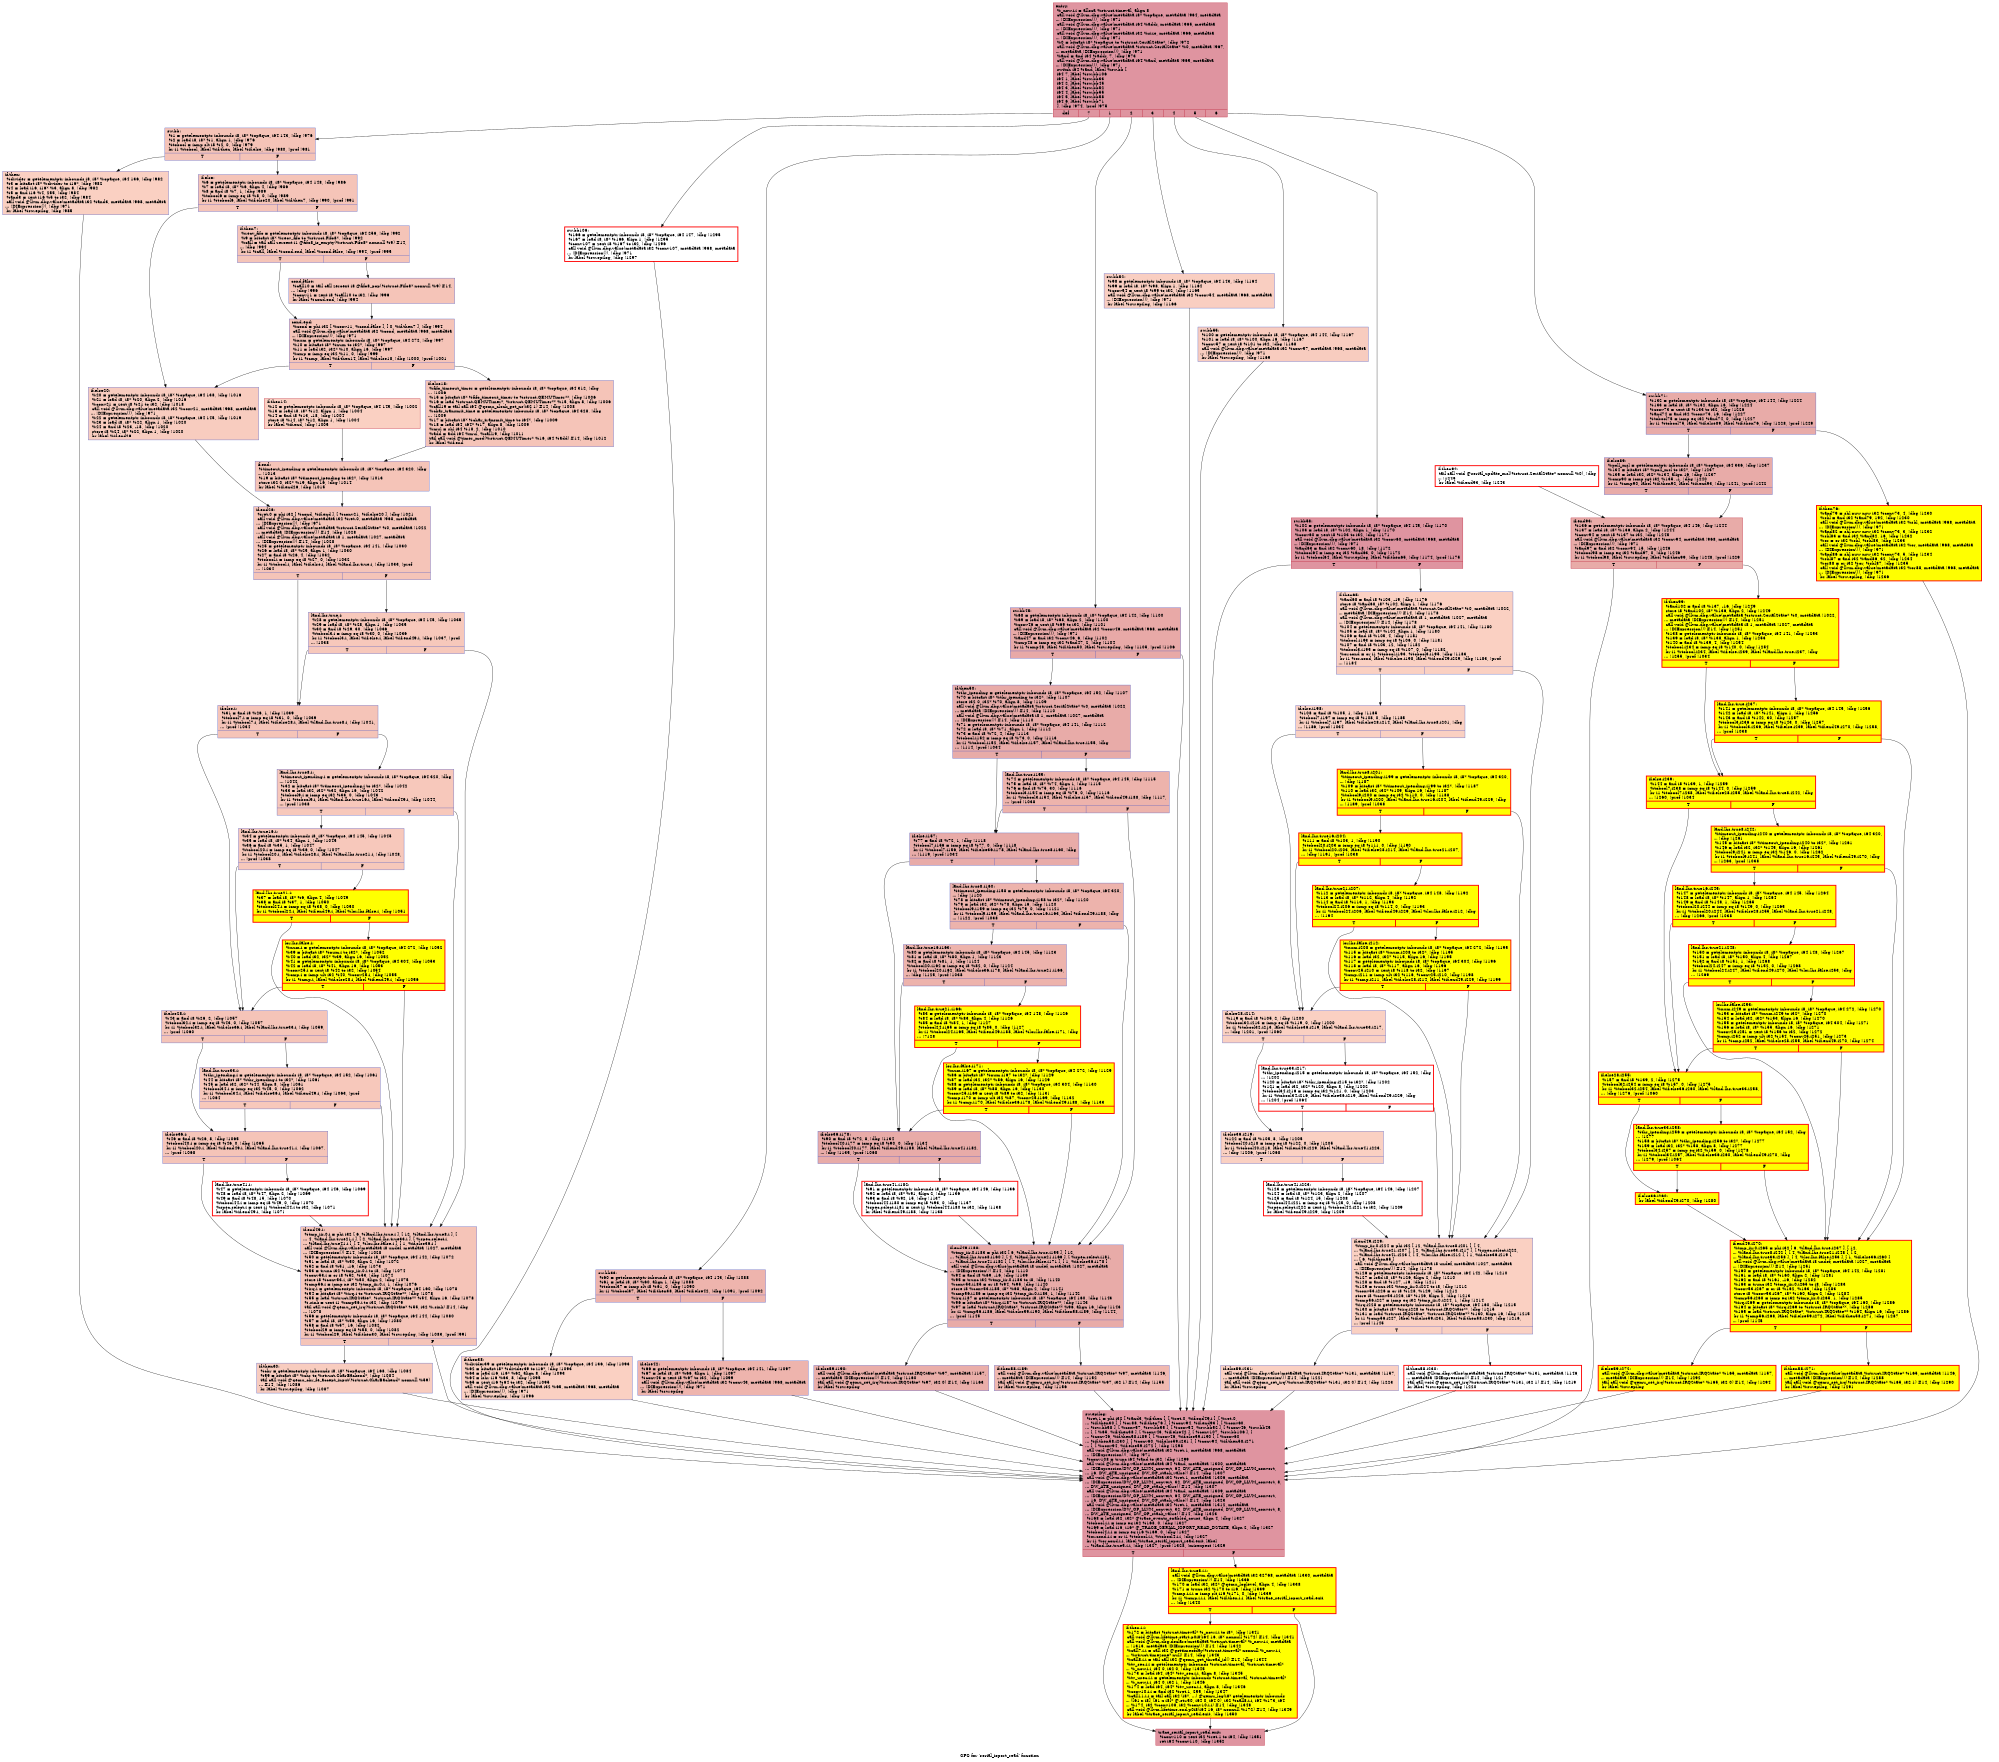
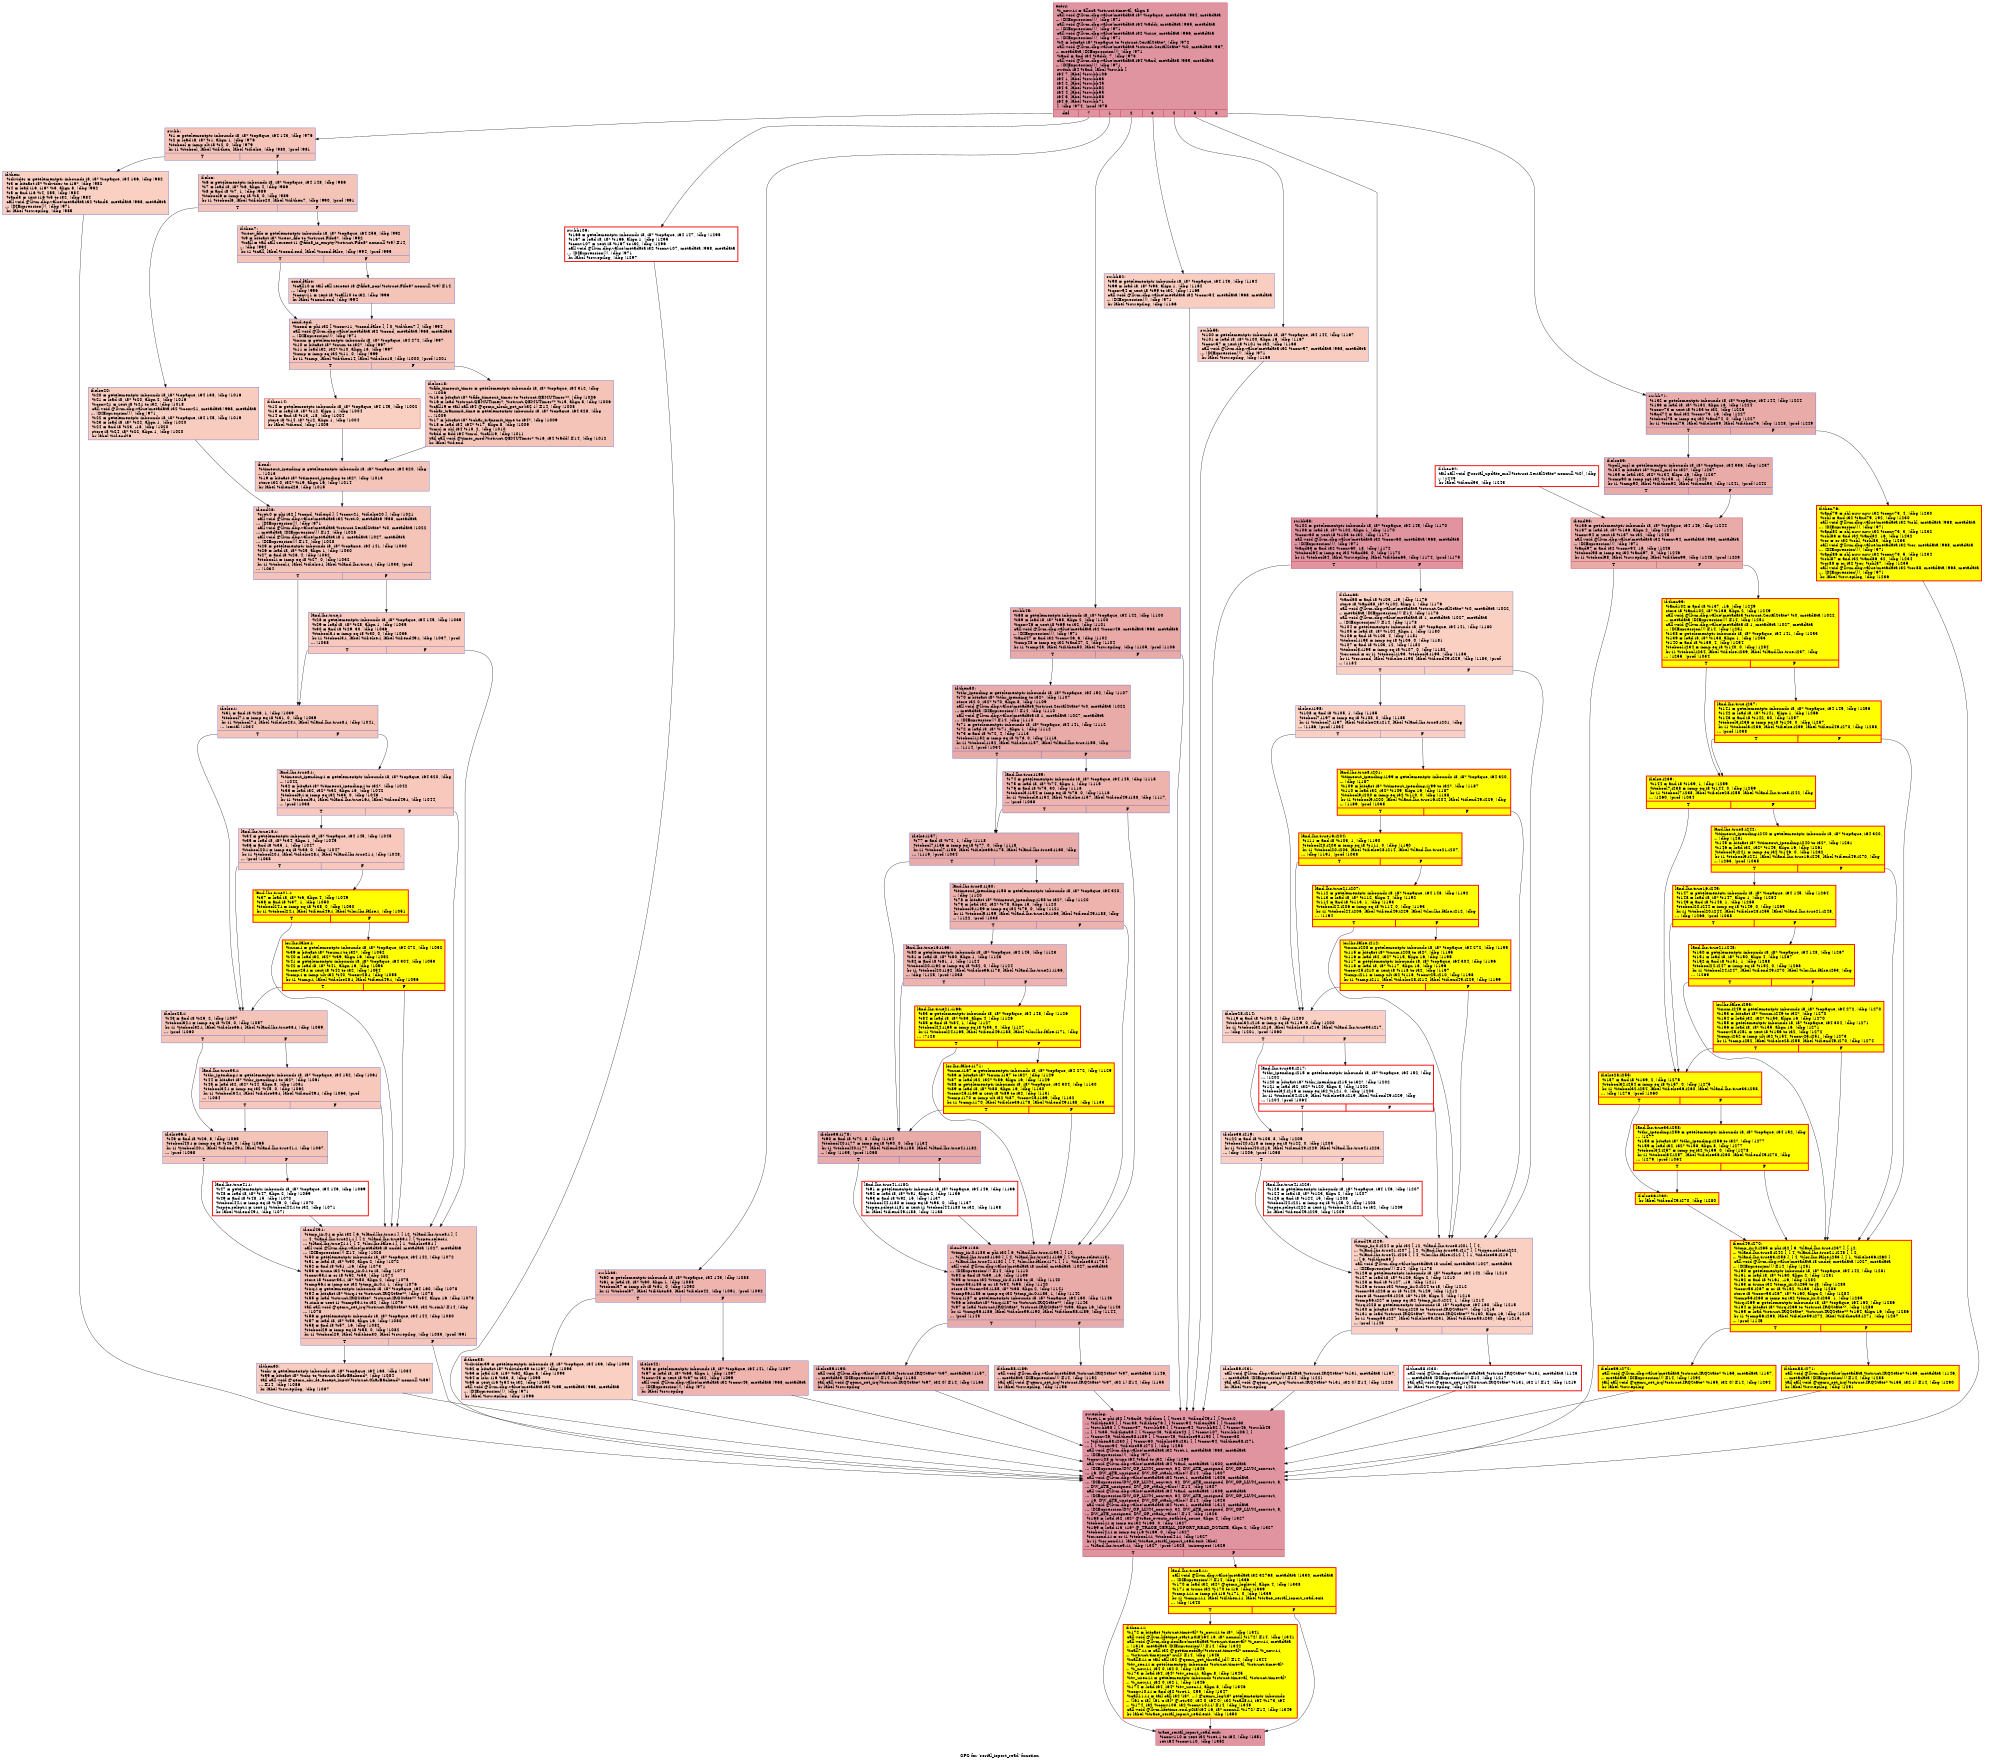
edge "cond.end:" -> "if.else20:": now "cond.end:" -> "if.then14:"
node "if.else.i:": text "... !prof !1034" -> "... !serial !1034"
edge "if.else36.i219:" -> "if.end49.i229:": added
